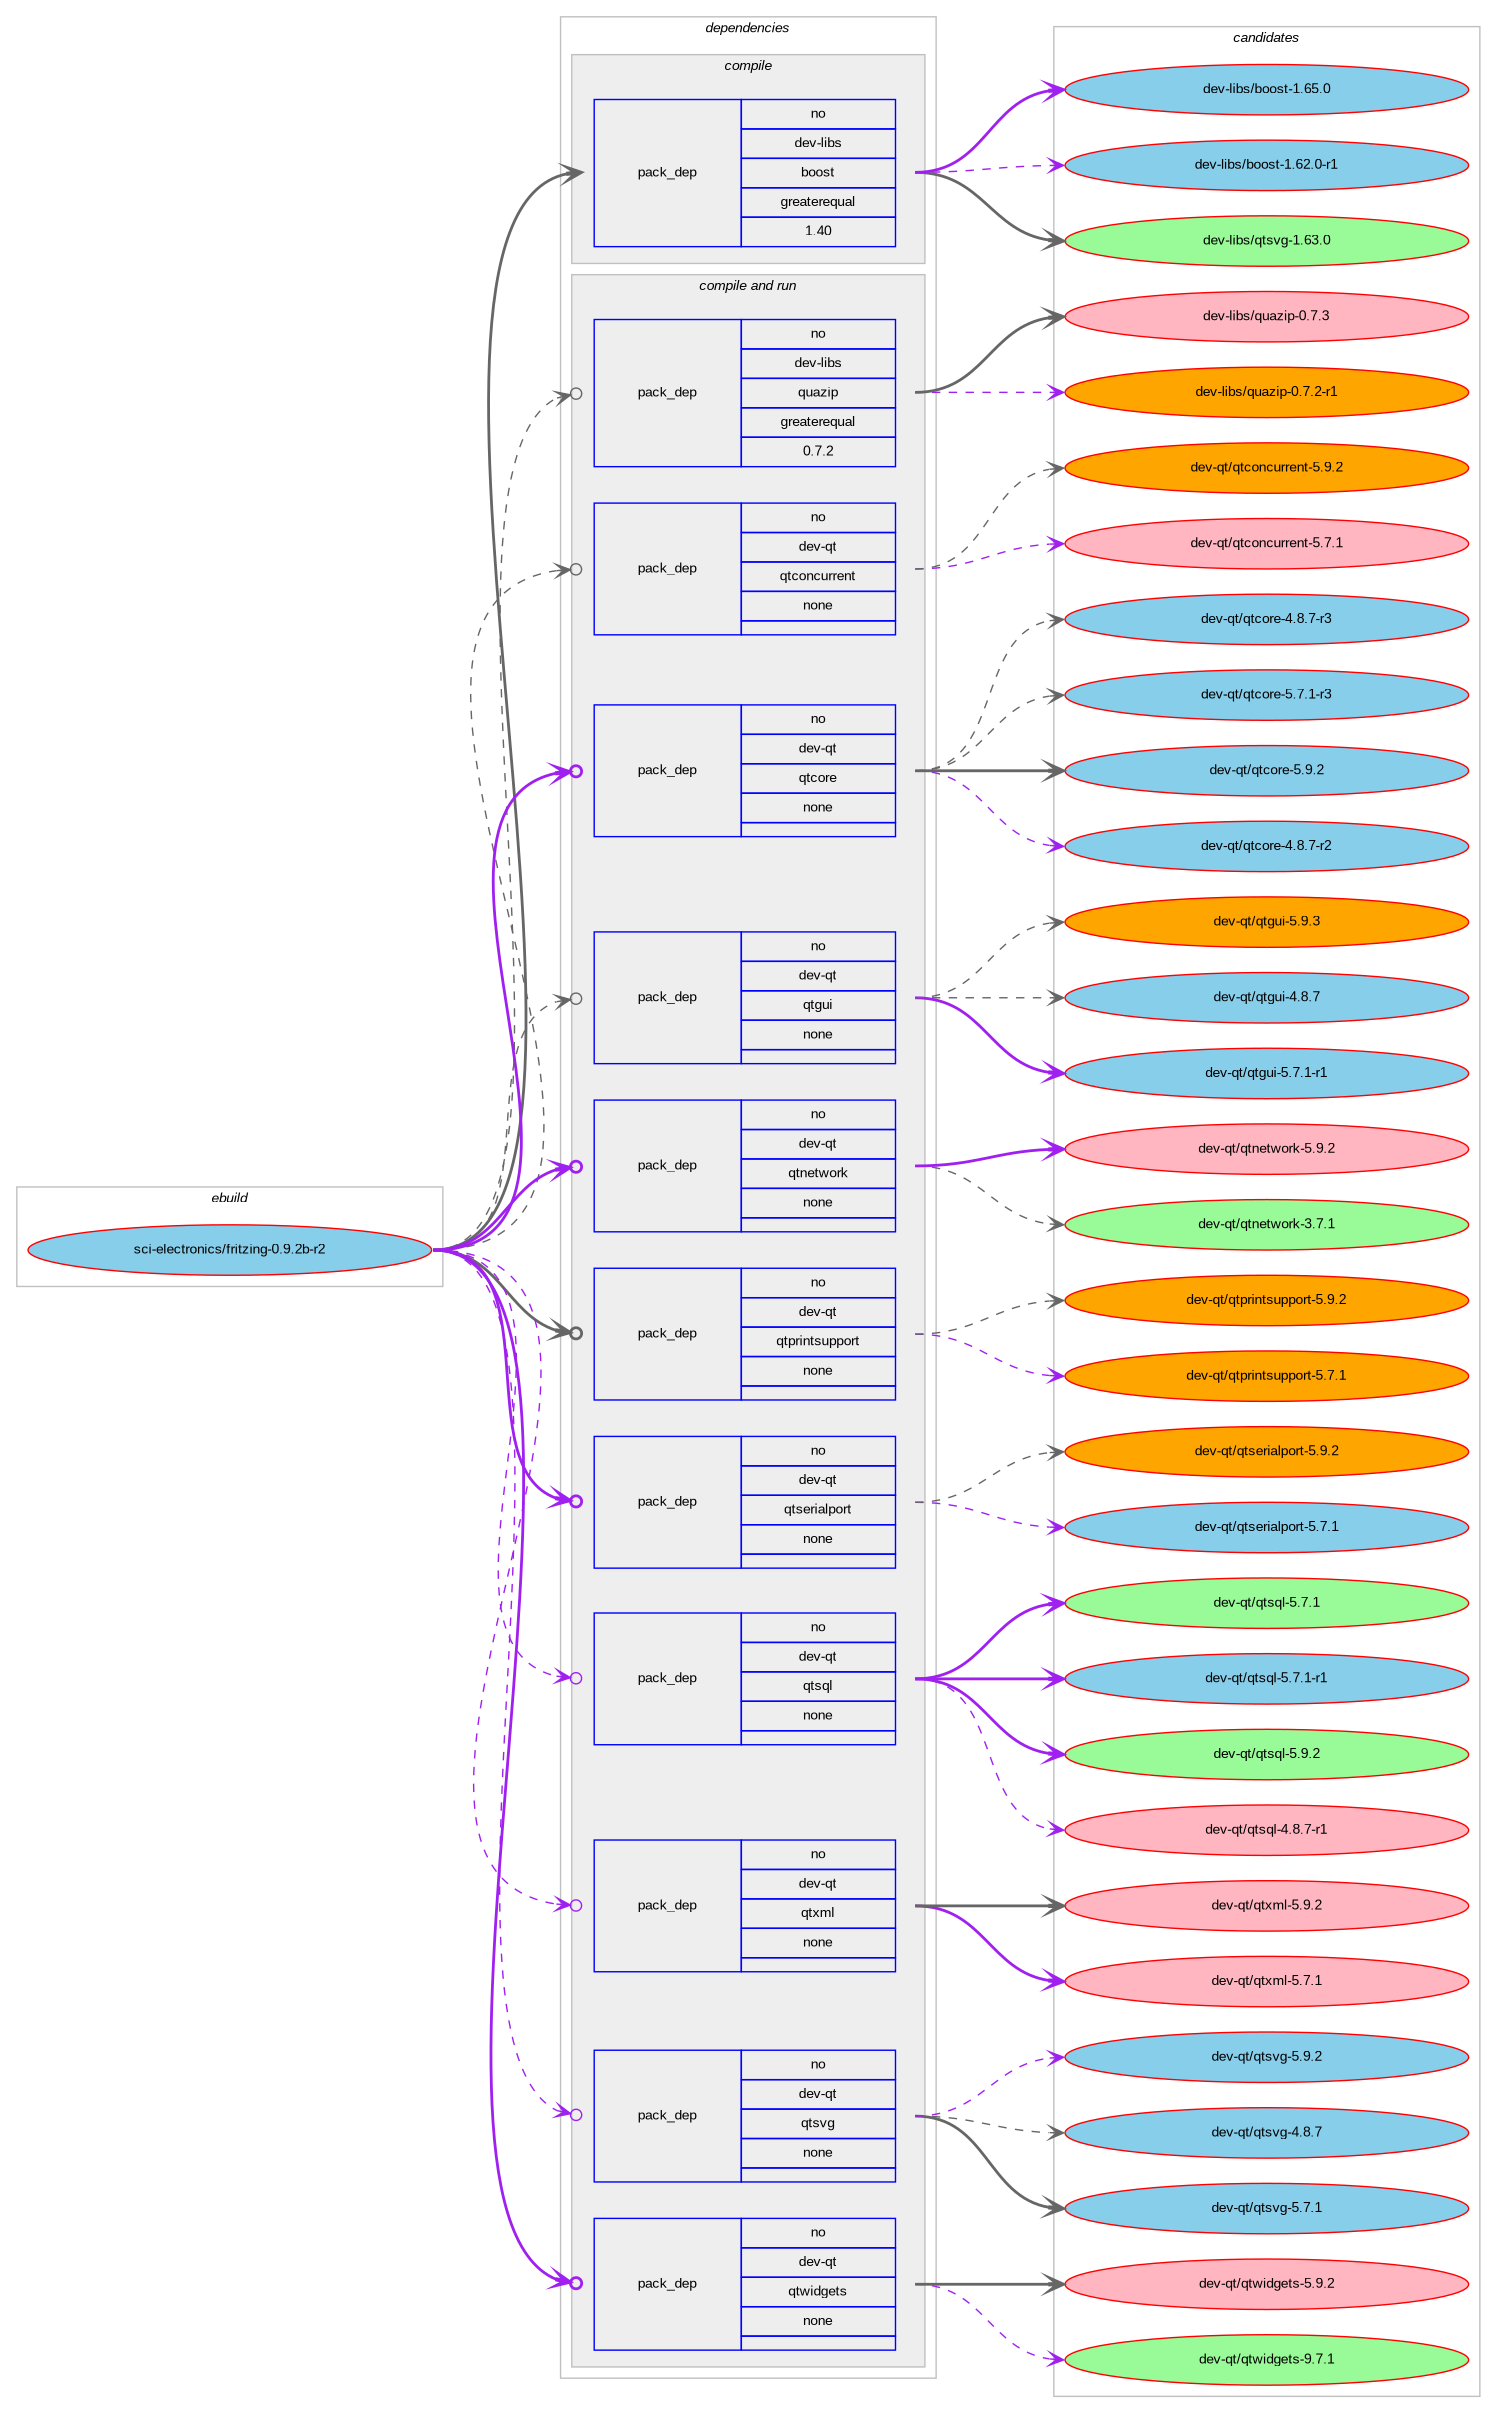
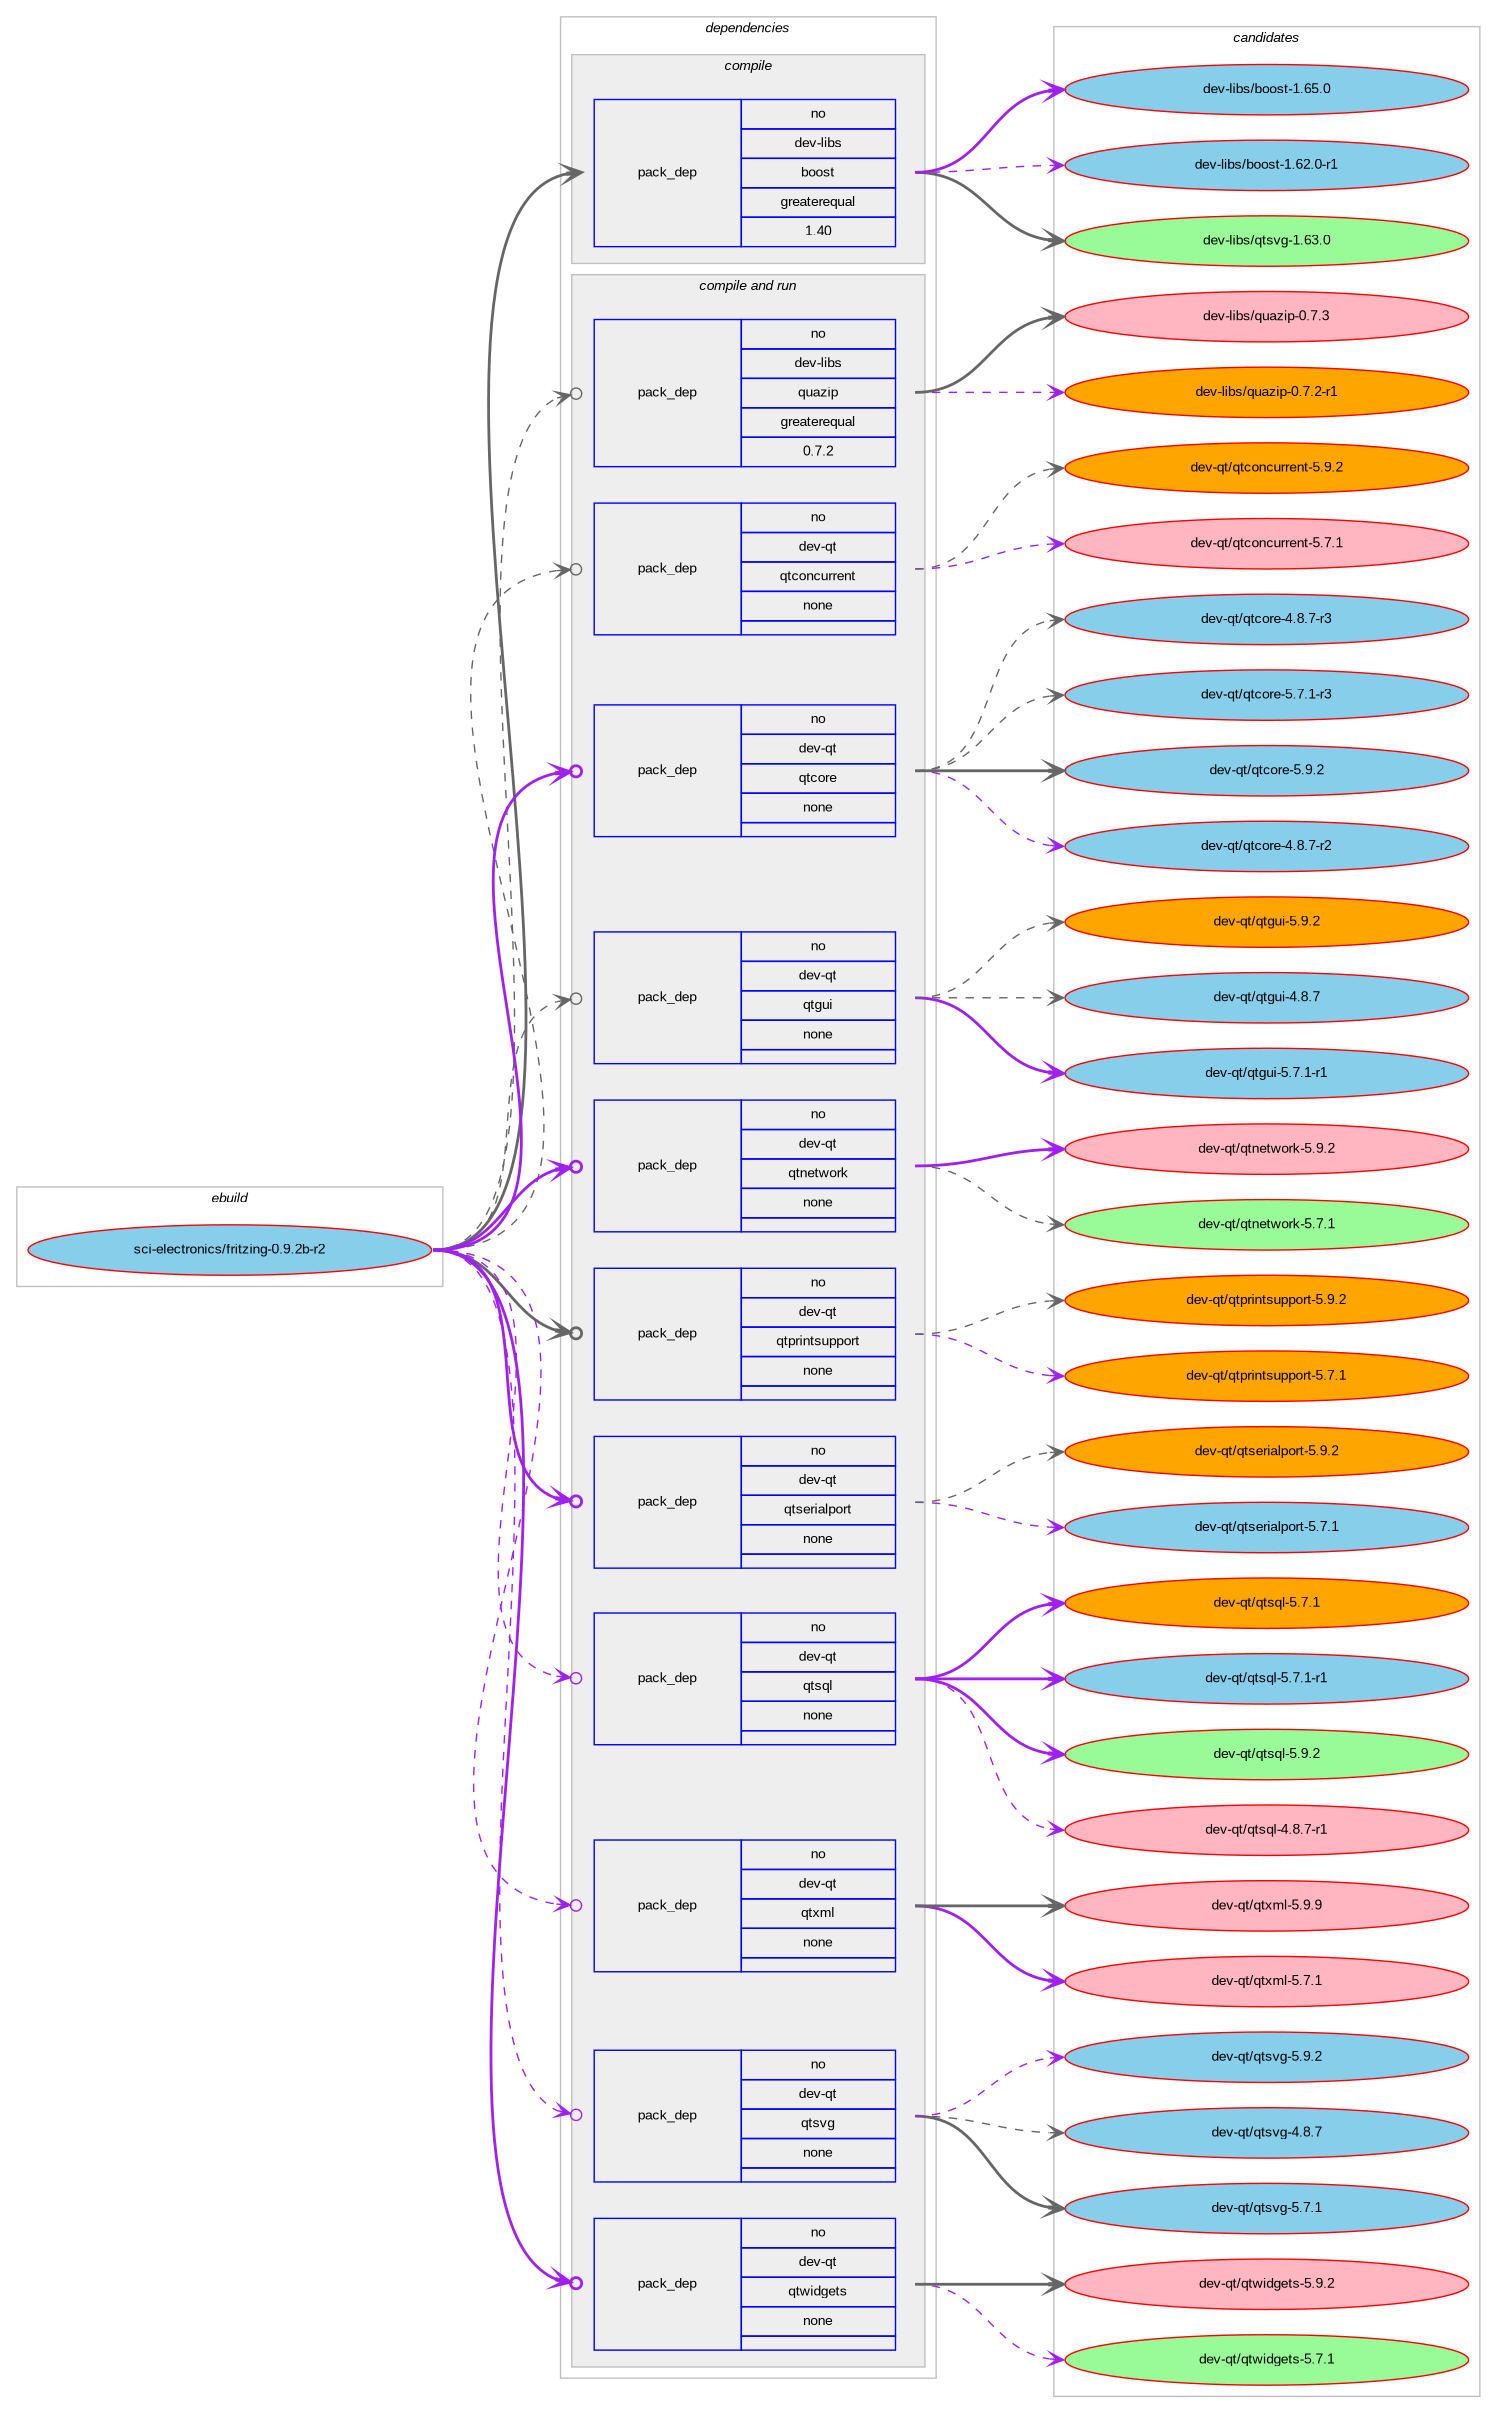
node "dev-qt/qtgui-5.9.3": label "dev-qt/qtgui-5.9.3" -> "dev-qt/qtgui-5.9.2"
node "dev-qt/qtnetwork-3.7.1": label "dev-qt/qtnetwork-3.7.1" -> "dev-qt/qtnetwork-5.7.1"
node "dev-qt/qtsql-5.7.1": fillcolor palegreen -> orange
node "dev-qt/qtxml-5.9.2": label "dev-qt/qtxml-5.9.2" -> "dev-qt/qtxml-5.9.9"
node "dev-qt/qtwidgets-9.7.1": label "dev-qt/qtwidgets-9.7.1" -> "dev-qt/qtwidgets-5.7.1"
